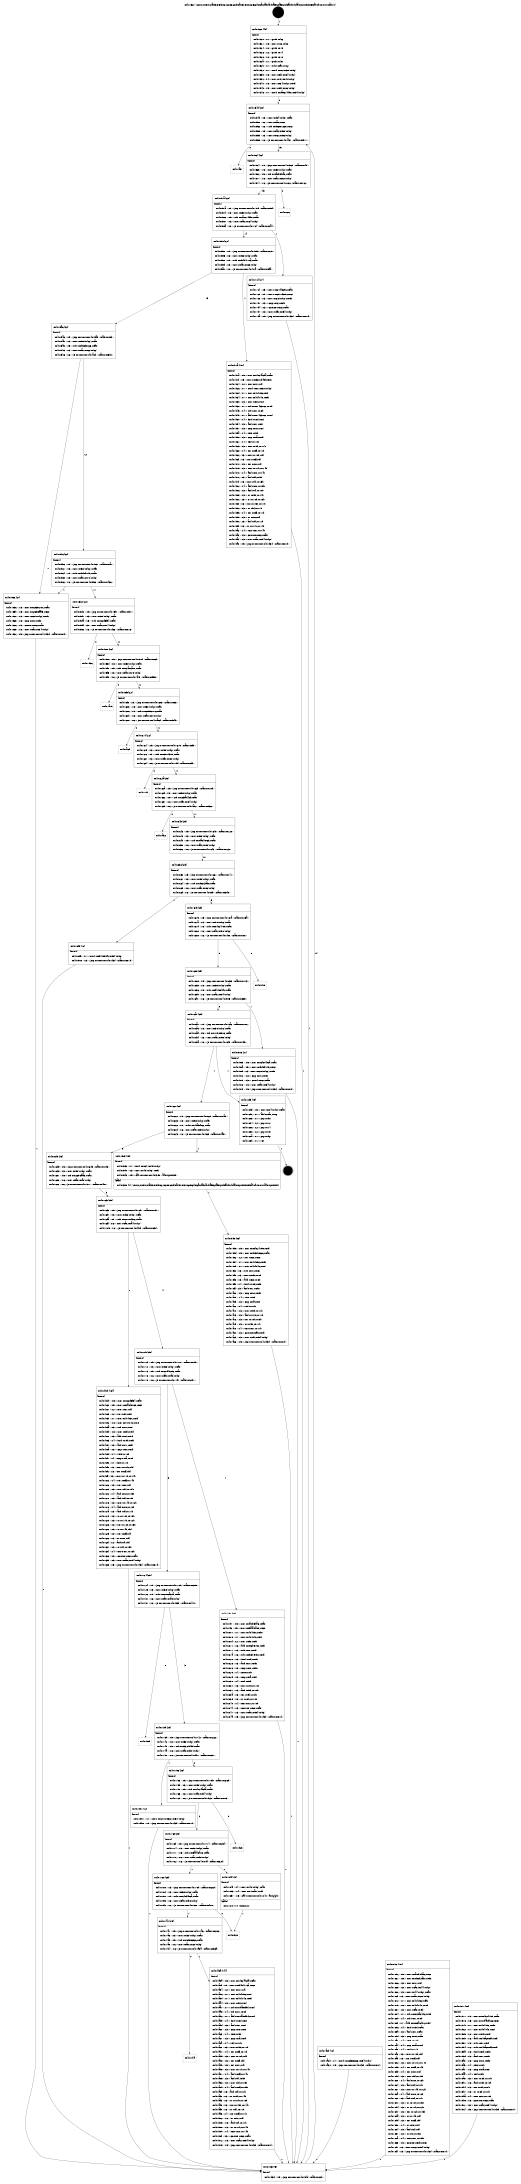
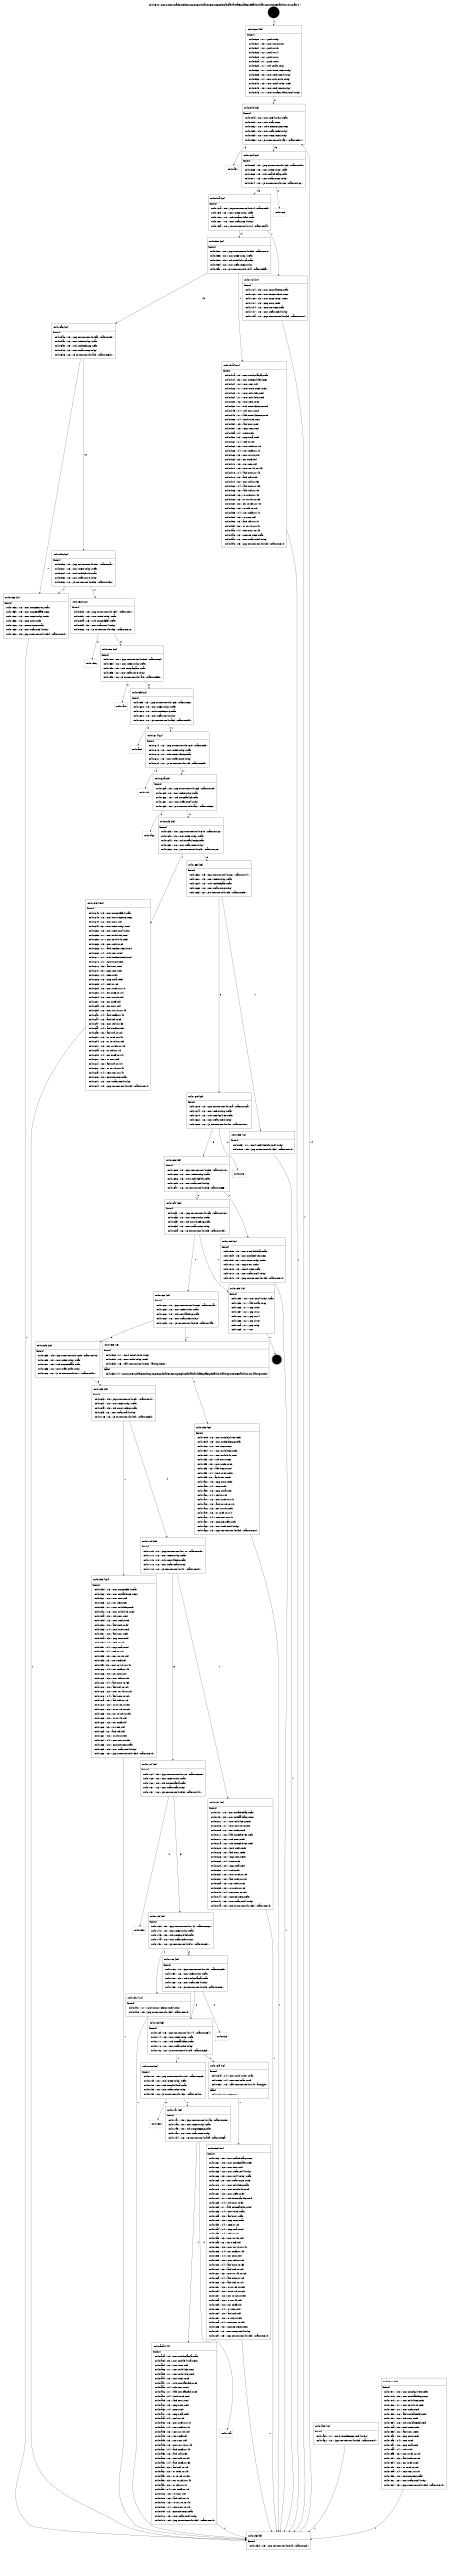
node "0x401c43 [150]": added
edge "0x40184f [13]" -> "0x401920": now "0x40184f [13]" -> "0x40185c [157]"
